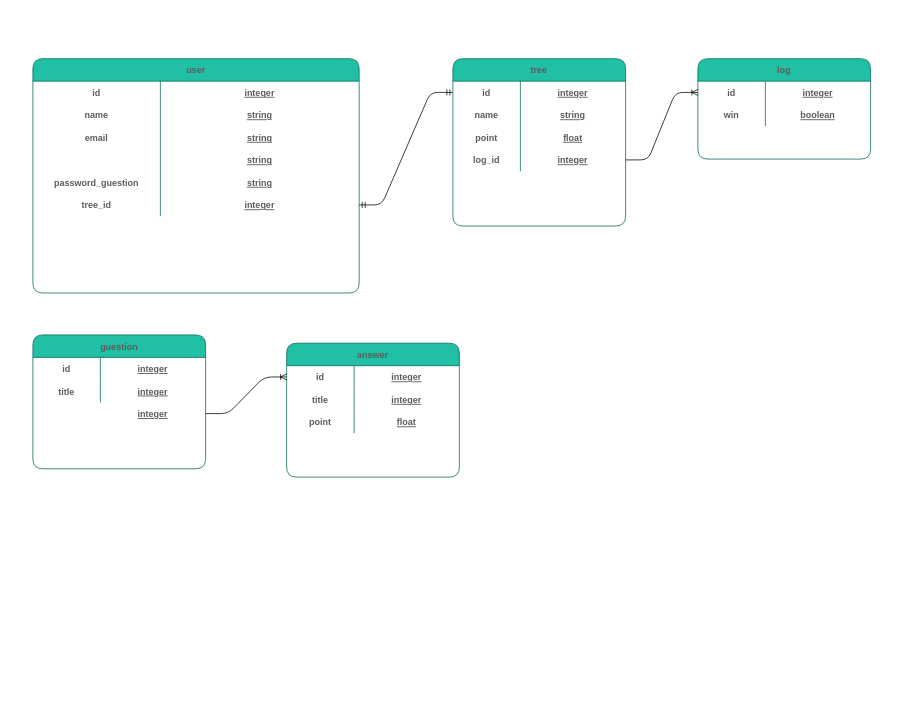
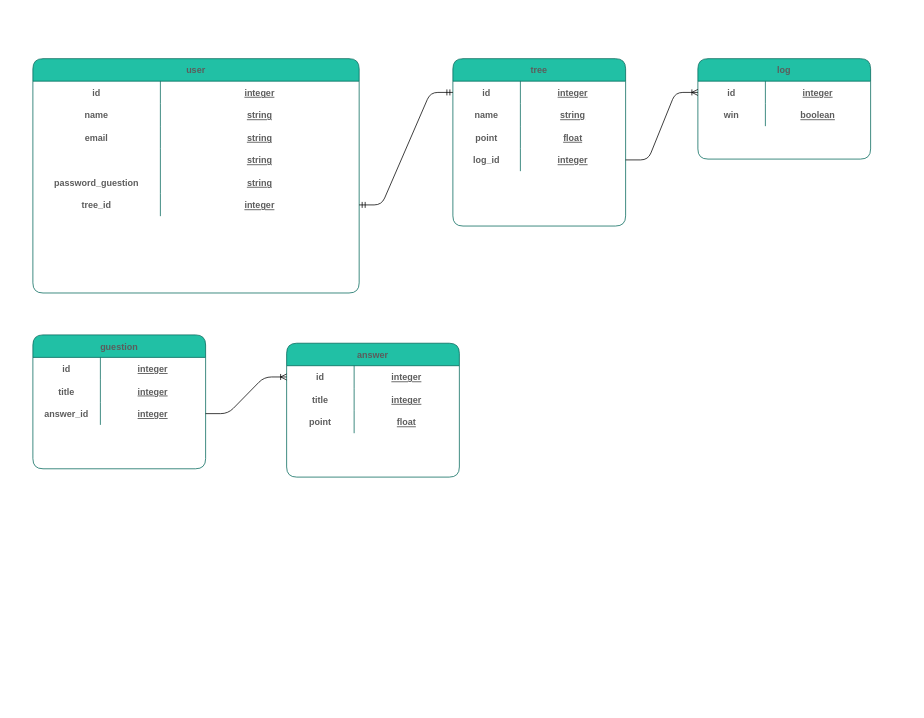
node "answer_id": added
